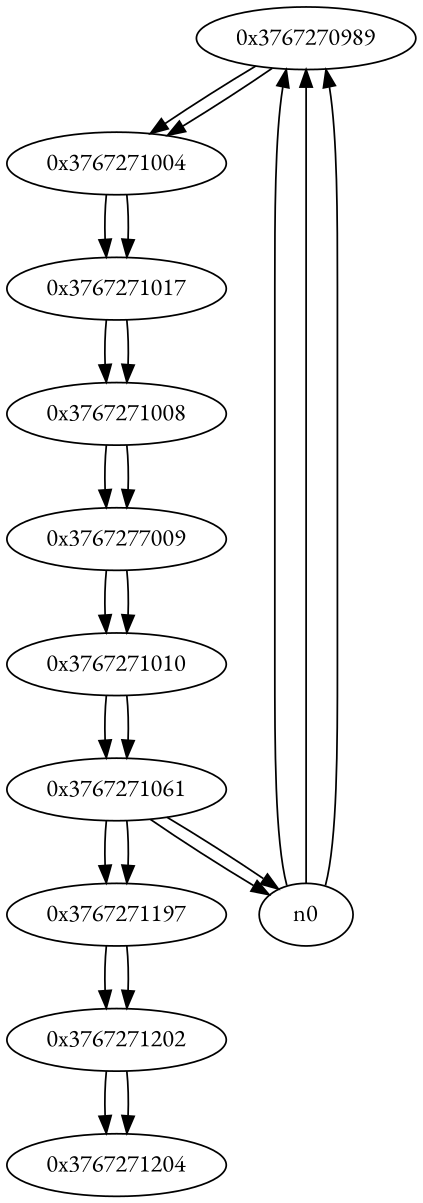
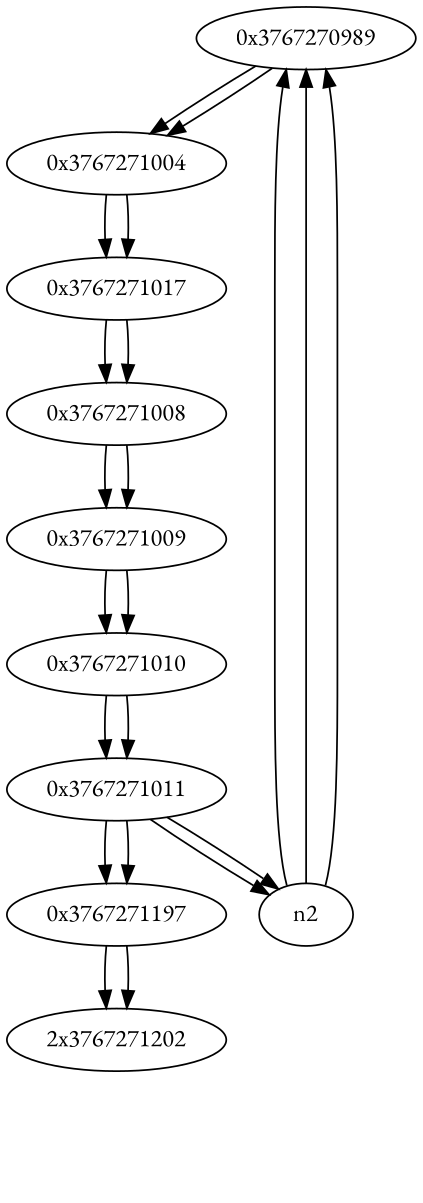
node "0x3767277009": label "0x3767277009" -> "0x3767271009"
node "0x3767271061": label "0x3767271061" -> "0x3767271011"
node "n0": label "n0" -> "n2"
node "0x3767271202": label "0x3767271202" -> "2x3767271202"
node "0x3767271204": removed
